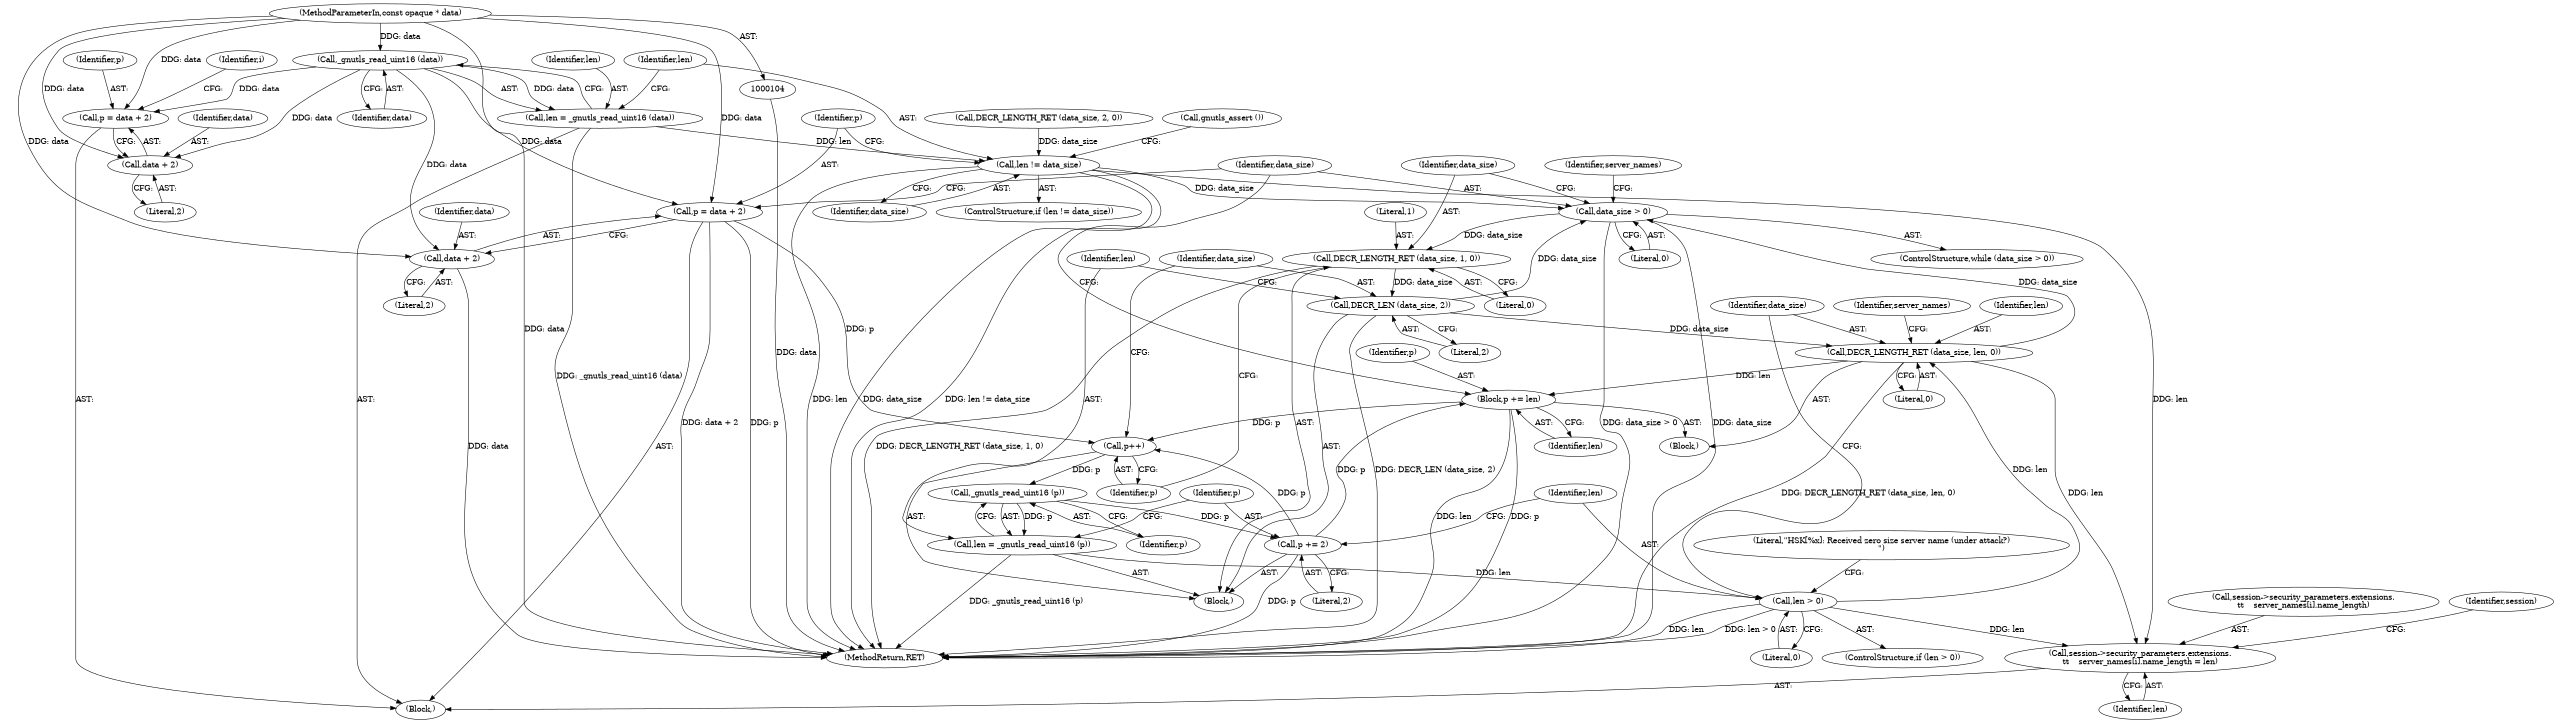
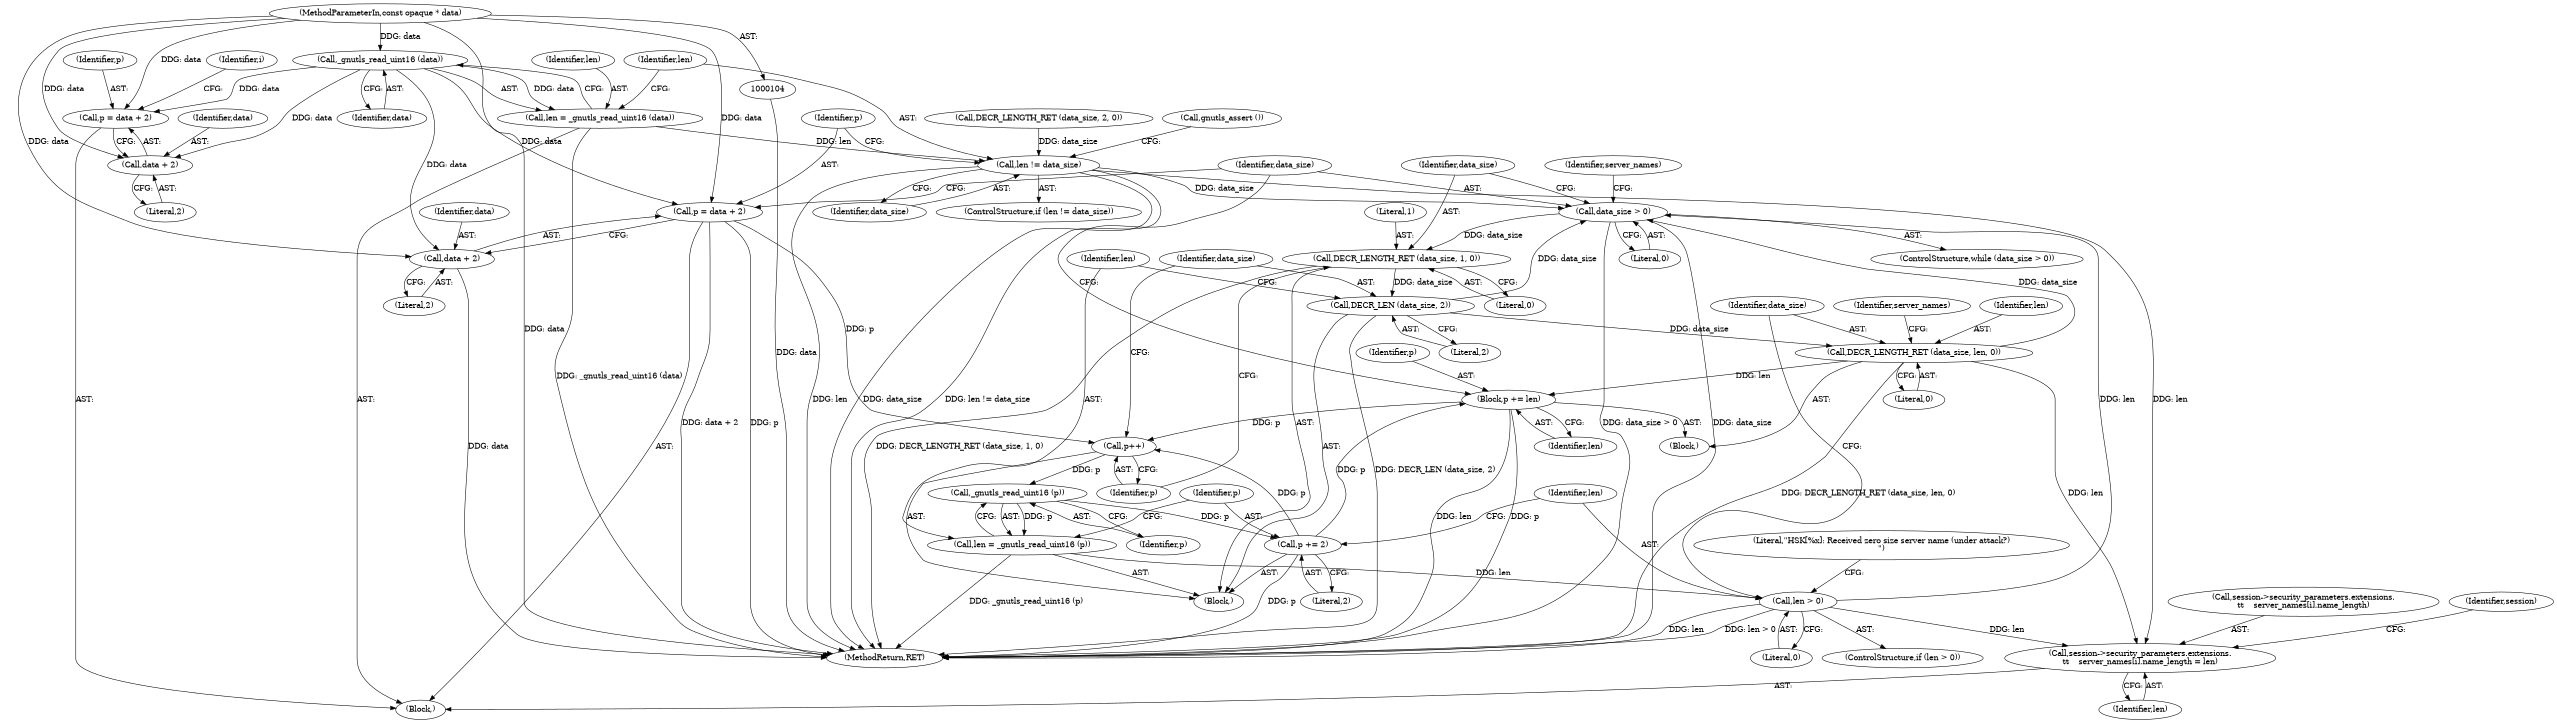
edge "(Call,len > 0)" -> "(Call,DECR_LENGTH_RET (data_size, len, 0))": now "(Call,len > 0)" -> "(Call,data_size > 0)"
